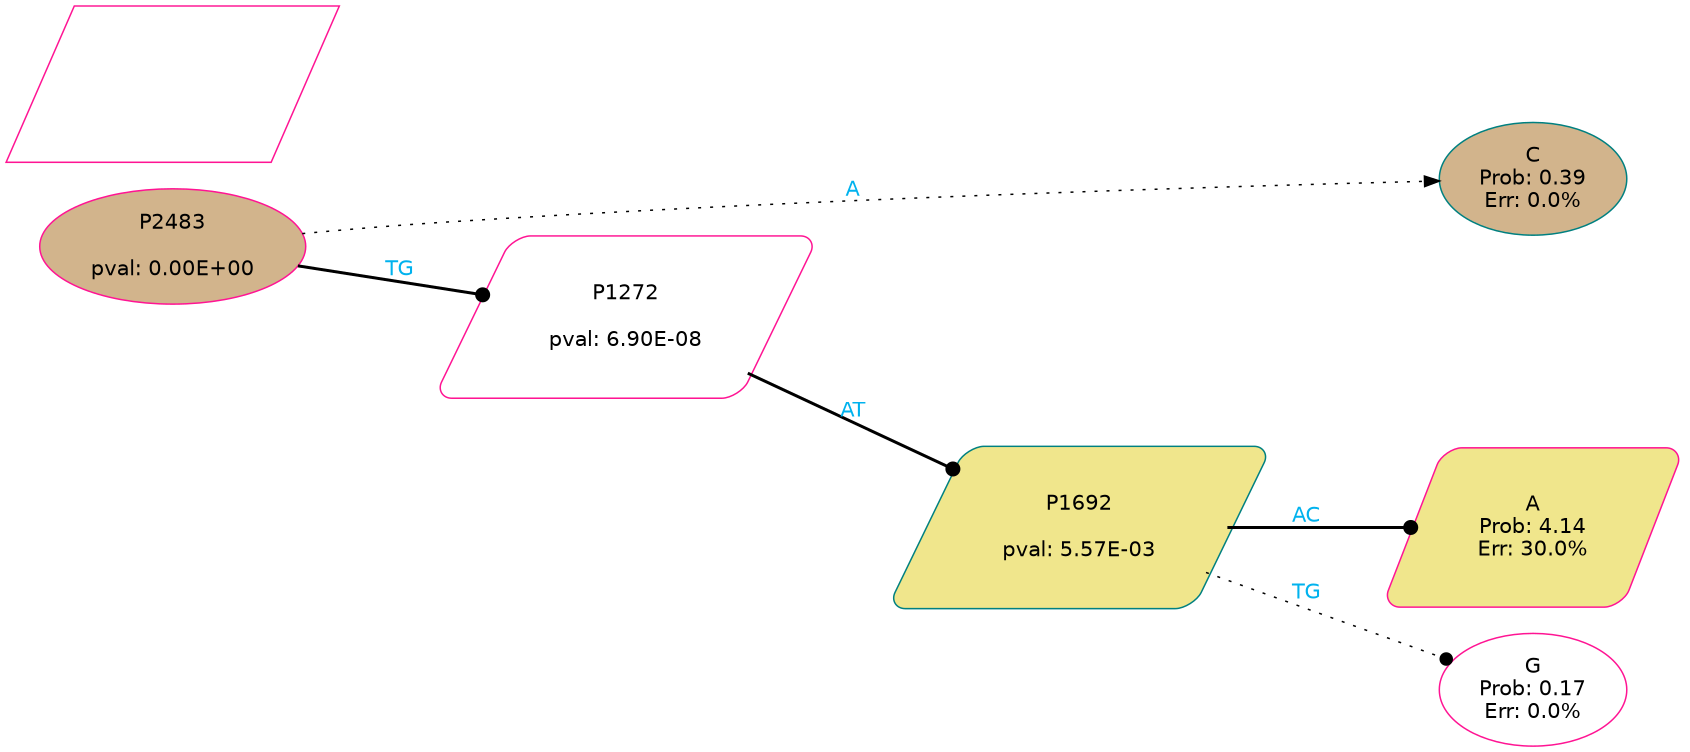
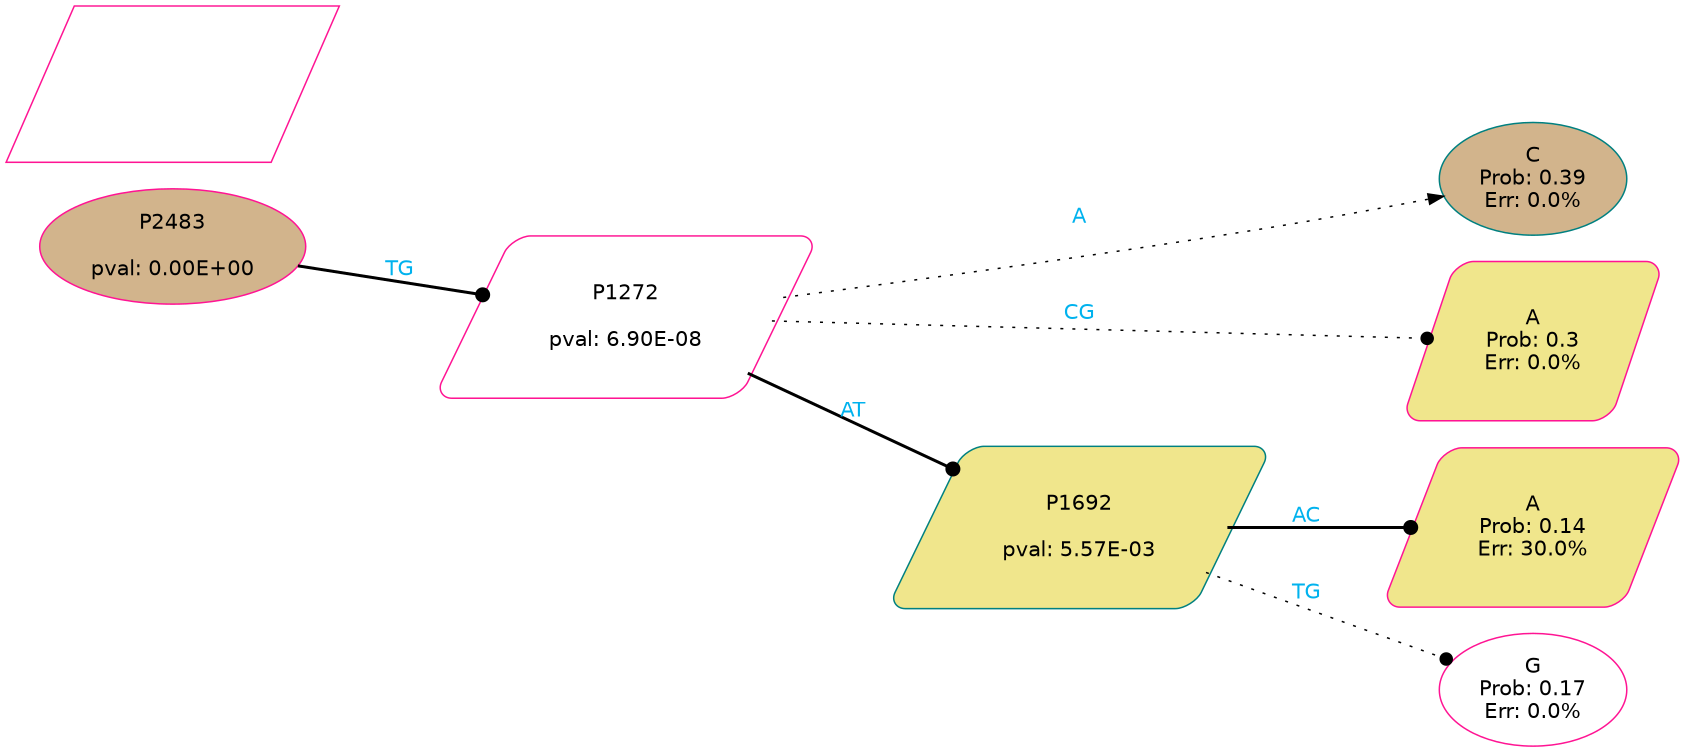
edge "P2483 pval: 0.00E+00" -> "C Prob: 0.39 Err: 0.0%": now "P1272 pval: 6.90E-08" -> "C Prob: 0.39 Err: 0.0%"
node "A Prob: 0.3 Err: 0.0%": added
node "A Prob: 4.14 Err: 30.0%": label "A Prob: 4.14 Err: 30.0%" -> "A Prob: 0.14 Err: 30.0%"
